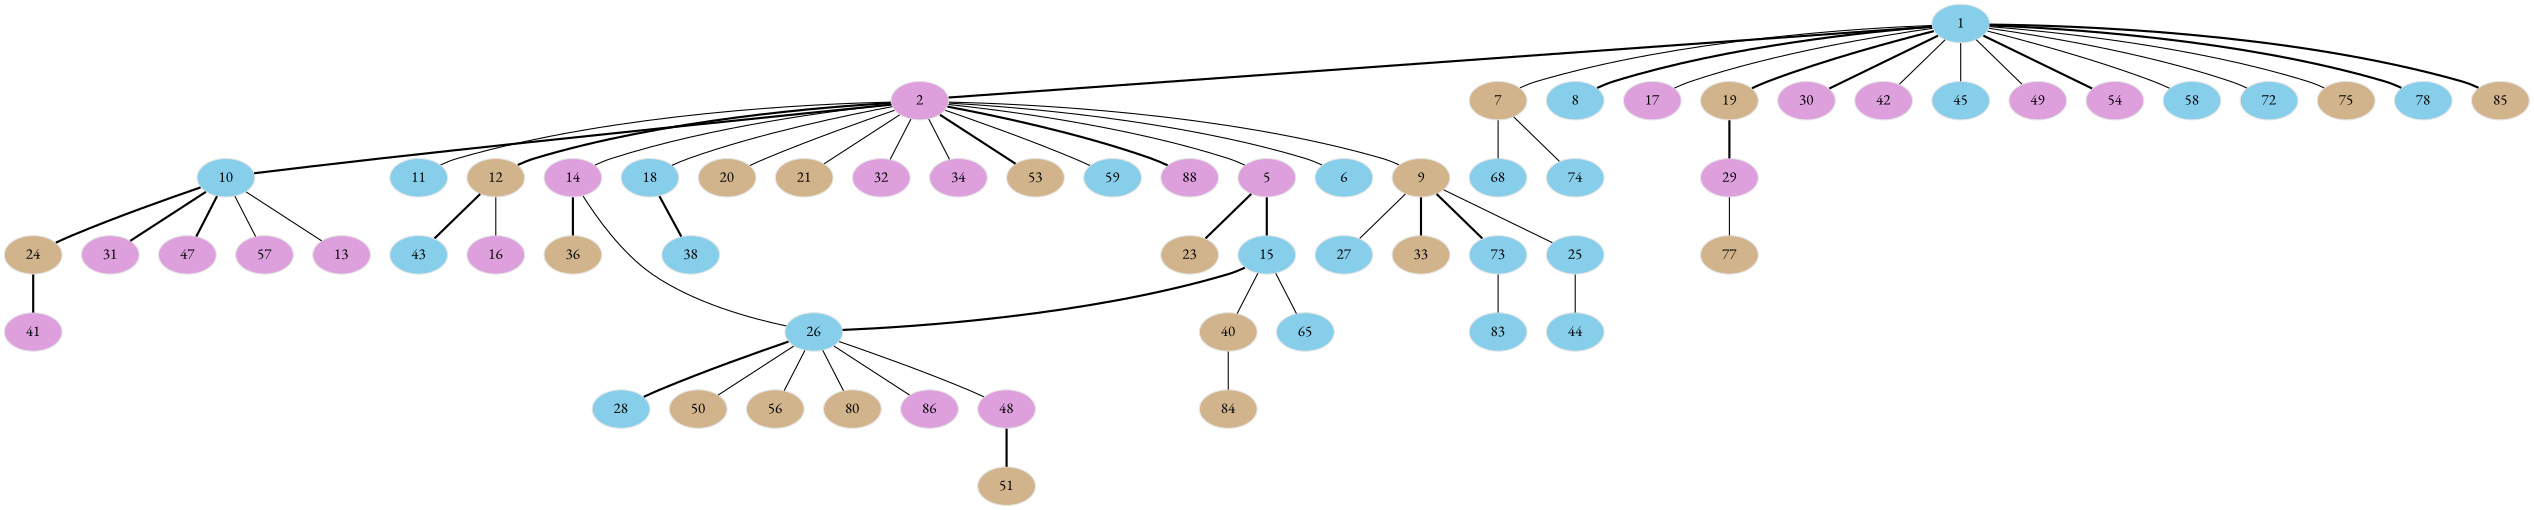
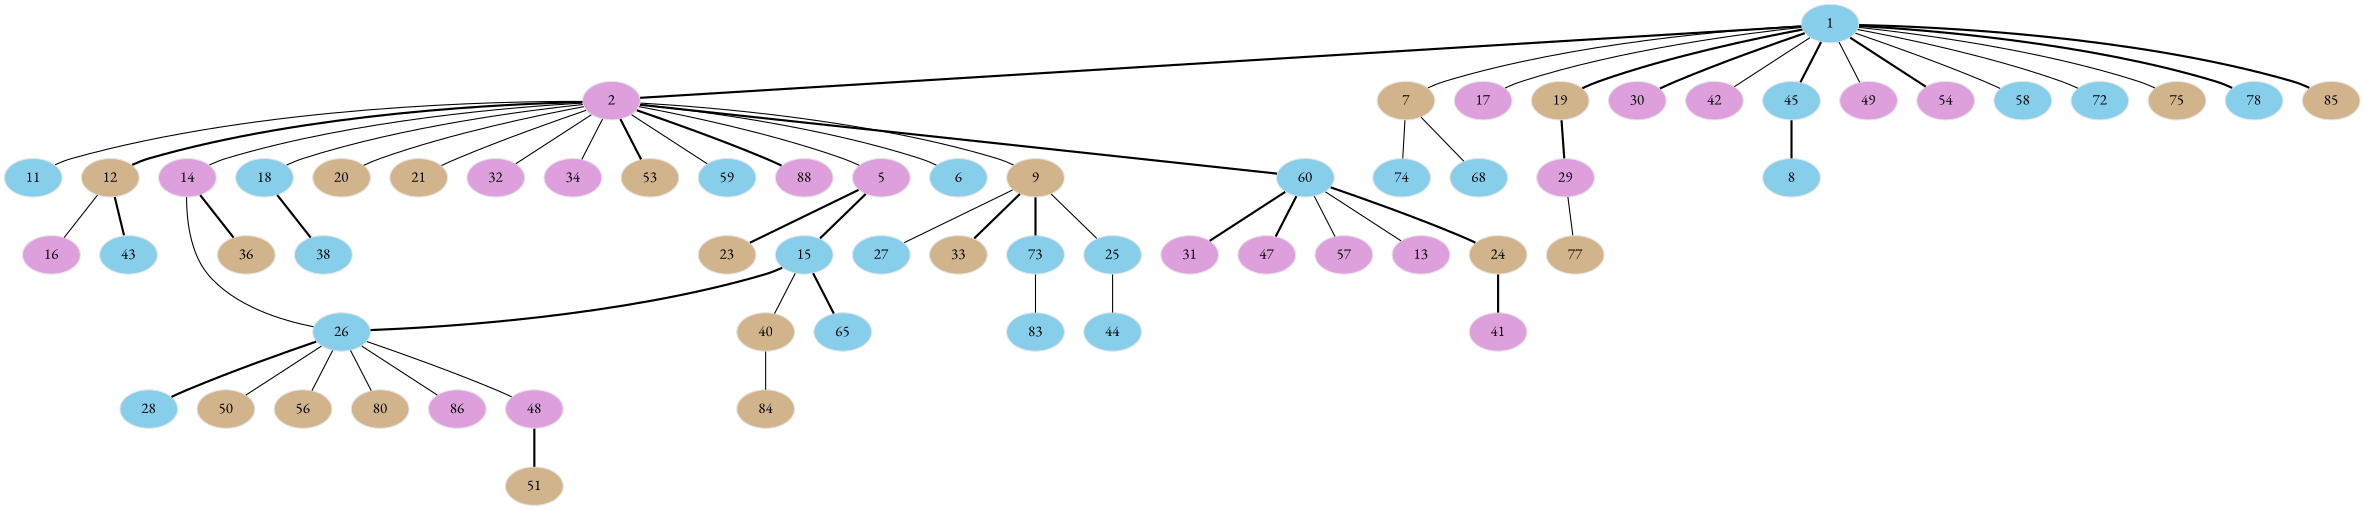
edge "1" -- "8": now "45" -- "8"
edge "1" -- "45": style solid -> bold
node "10": label "10" -> "60"
edge "15" -- "65": style solid -> bold
